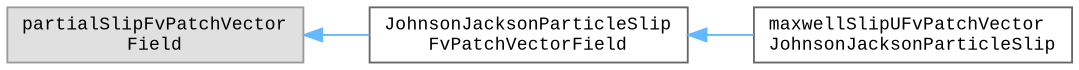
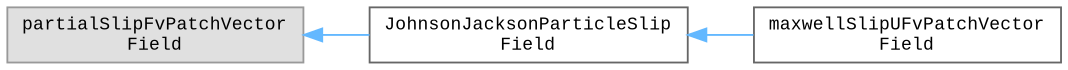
node "JohnsonJacksonParticleSlip FvPatchVectorField": label "JohnsonJacksonParticleSlip FvPatchVectorField" -> "JohnsonJacksonParticleSlip Field"
node "maxwellSlipUFvPatchVector JohnsonJacksonParticleSlip": label "maxwellSlipUFvPatchVector JohnsonJacksonParticleSlip" -> "maxwellSlipUFvPatchVector Field"
